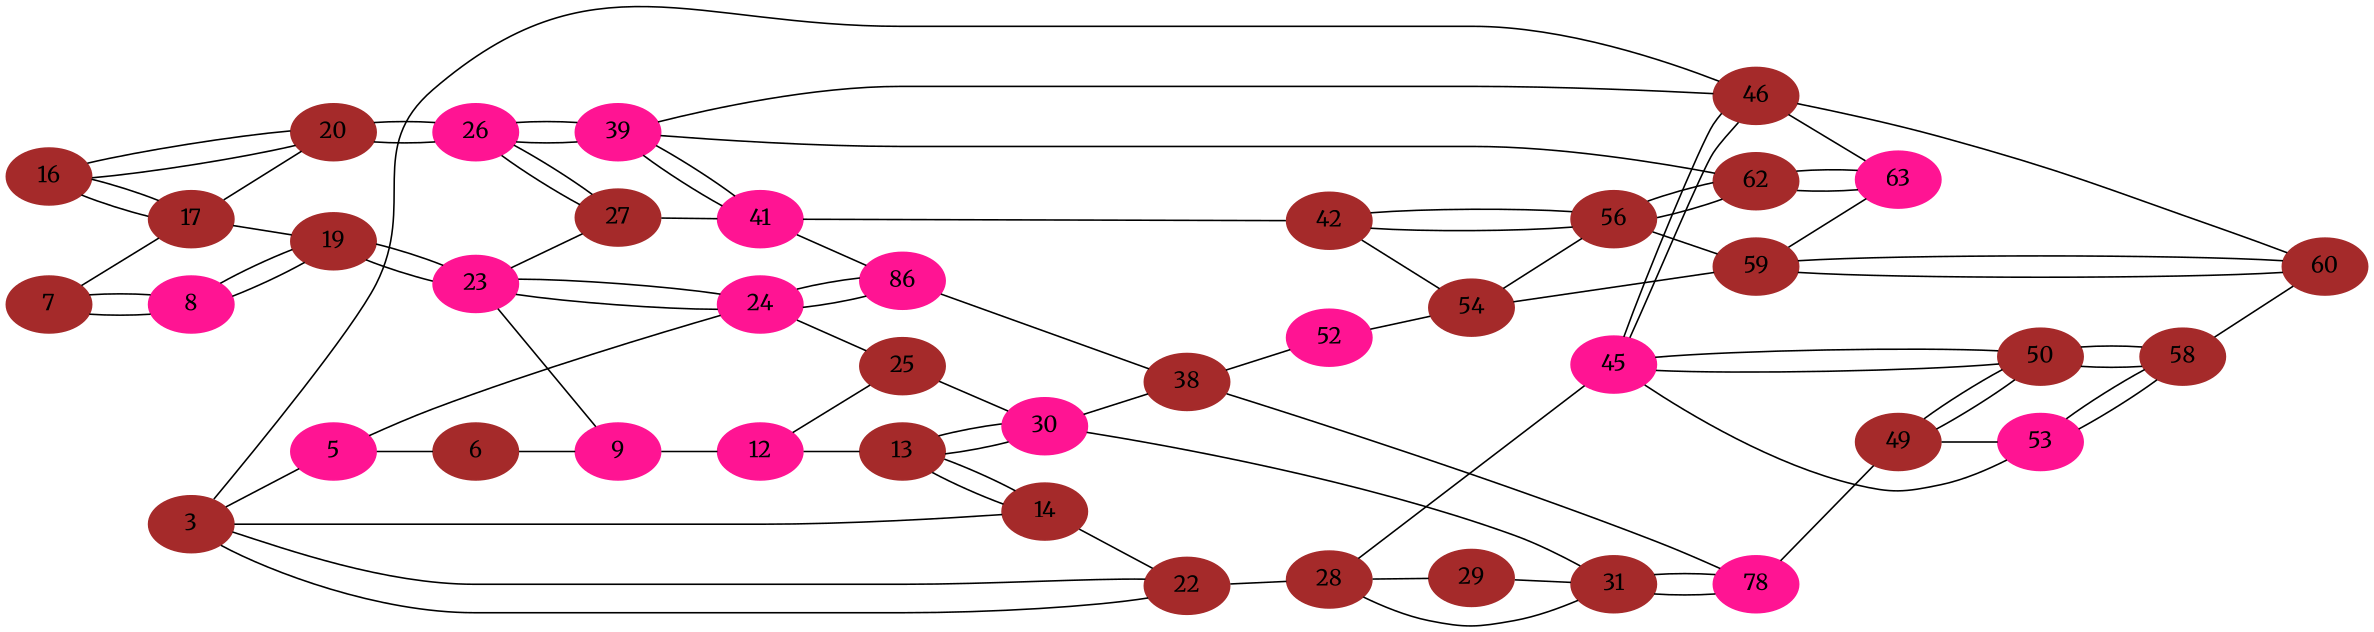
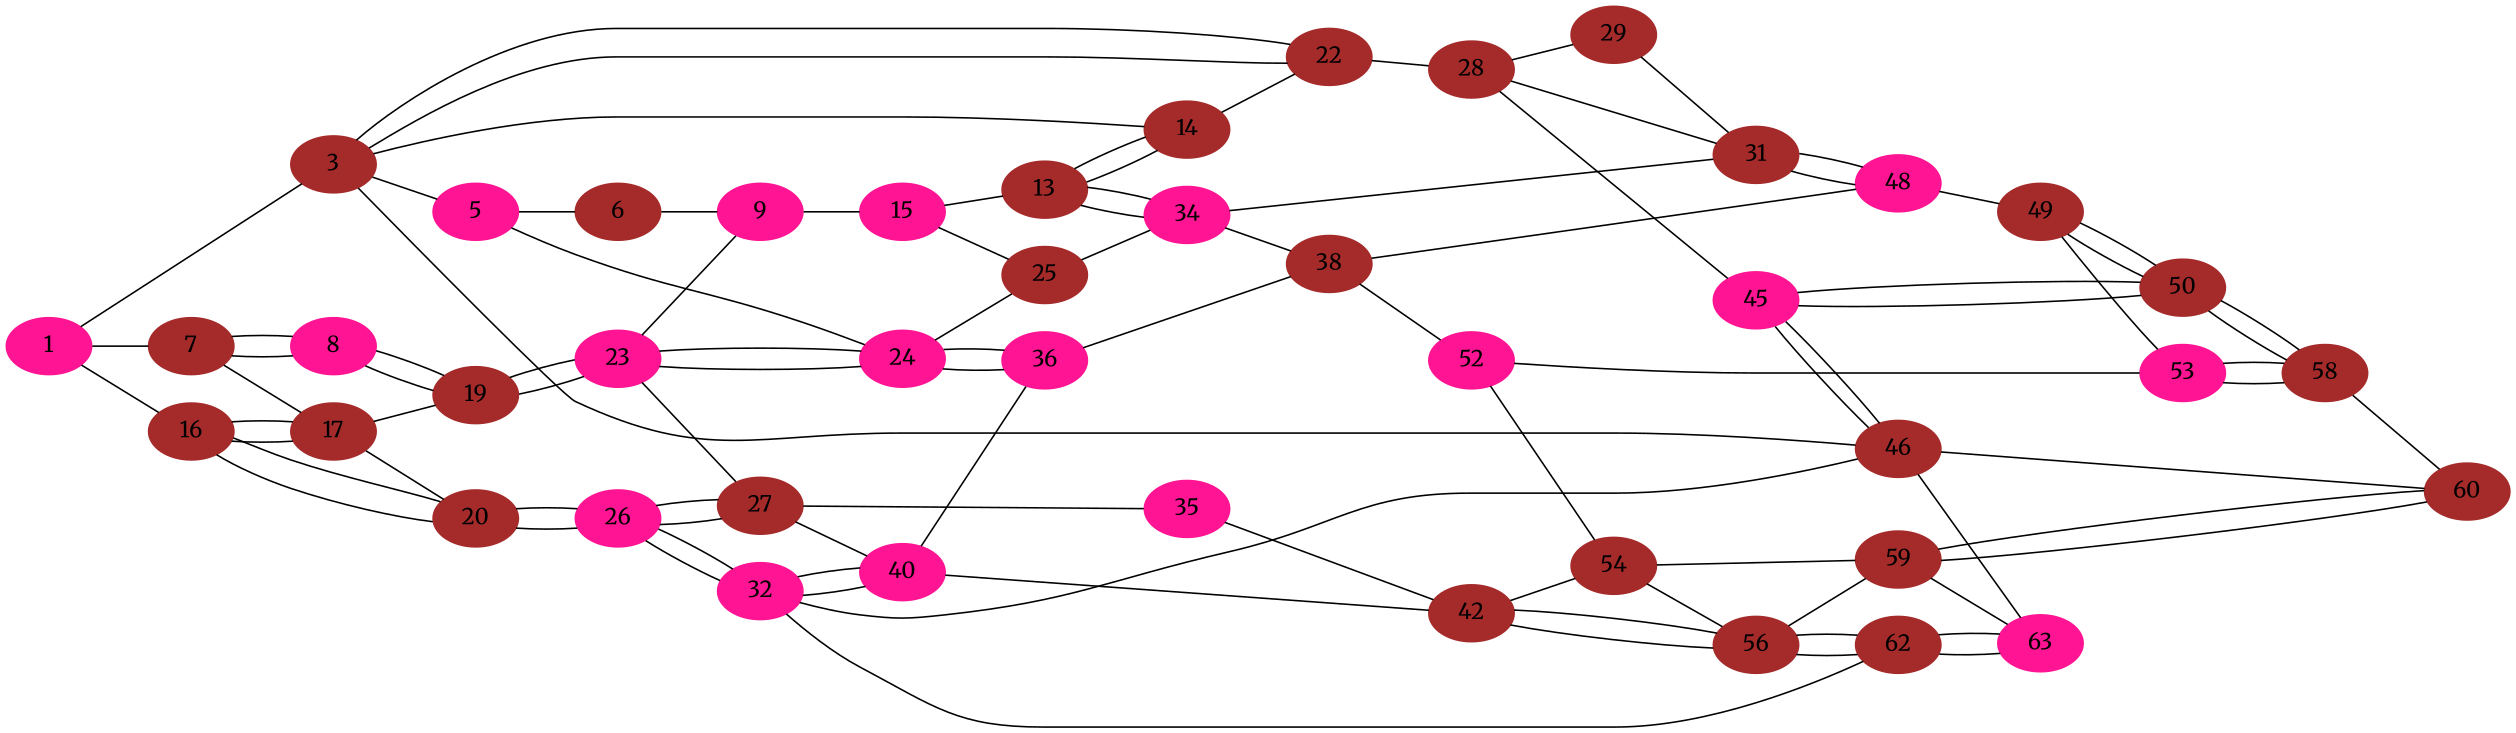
node "39": label "39" -> "32"
node "41": label "41" -> "40"
node "86": label "86" -> "36"
node "1": added
node "30": label "30" -> "34"
node "12": label "12" -> "15"
edge "45" -- "53": now "52" -- "53"
node "35": added
node "78": label "78" -> "48"
